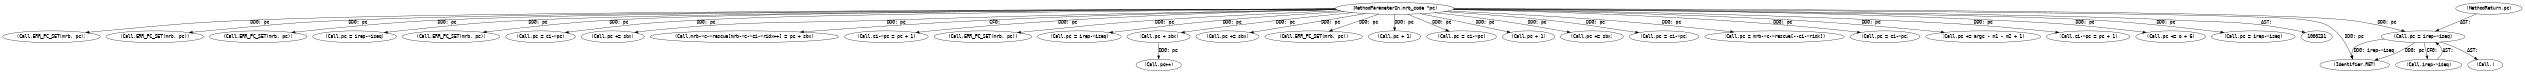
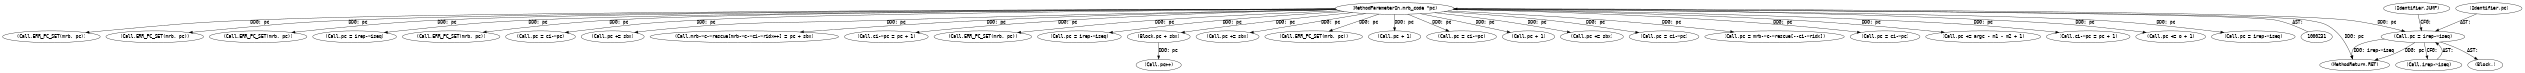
node "(Identifier,JUMP)": added
node "(MethodReturn,pc)": label "(MethodReturn,pc)" -> "(Identifier,pc)"
edge "(MethodParameterIn,mrb_code *pc)" -> "1000231": reversed
edge "(MethodParameterIn,mrb_code *pc)" -> "(Call,mrb->c->rescue[mrb->c->ci->ridx++] = pc + sbx)": label "CFG: " -> "DDG: pc"
node "(Call,pc + sbx)": label "(Call,pc + sbx)" -> "(Block,pc + sbx)"
node "(Call,pc += o + 6)": label "(Call,pc += o + 6)" -> "(Call,pc += o + 1)"
node "(Identifier,RET)": label "(Identifier,RET)" -> "(MethodReturn,RET)"
node "(Call,)": label "(Call,)" -> "(Block,)"
